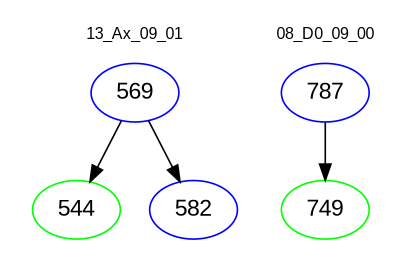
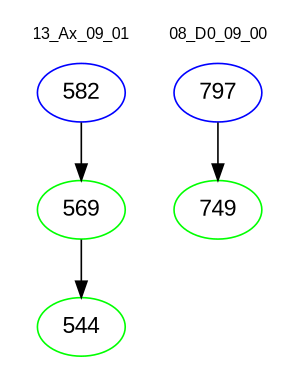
node "569": color blue -> green
node "787": label "787" -> "797"
edge "569" -> "582": reversed
